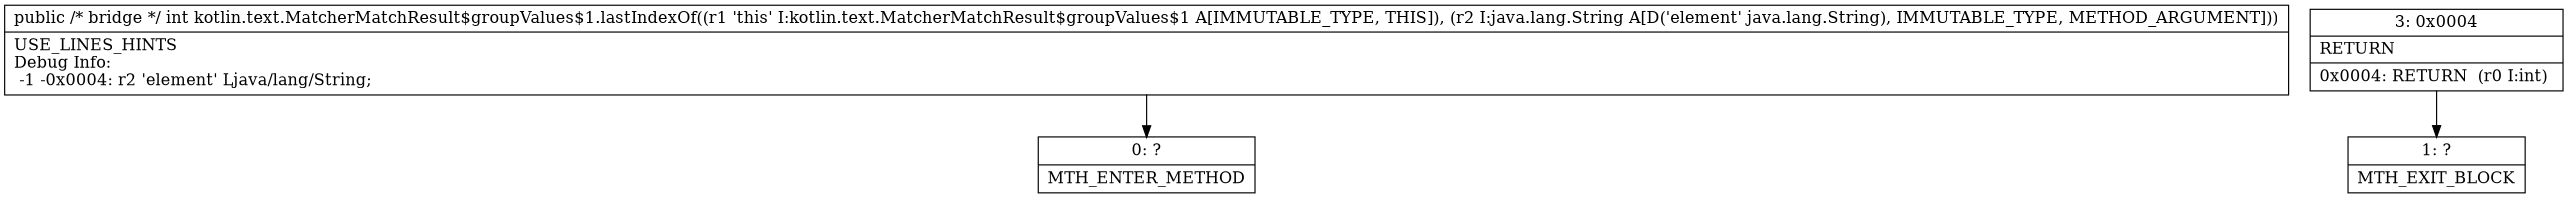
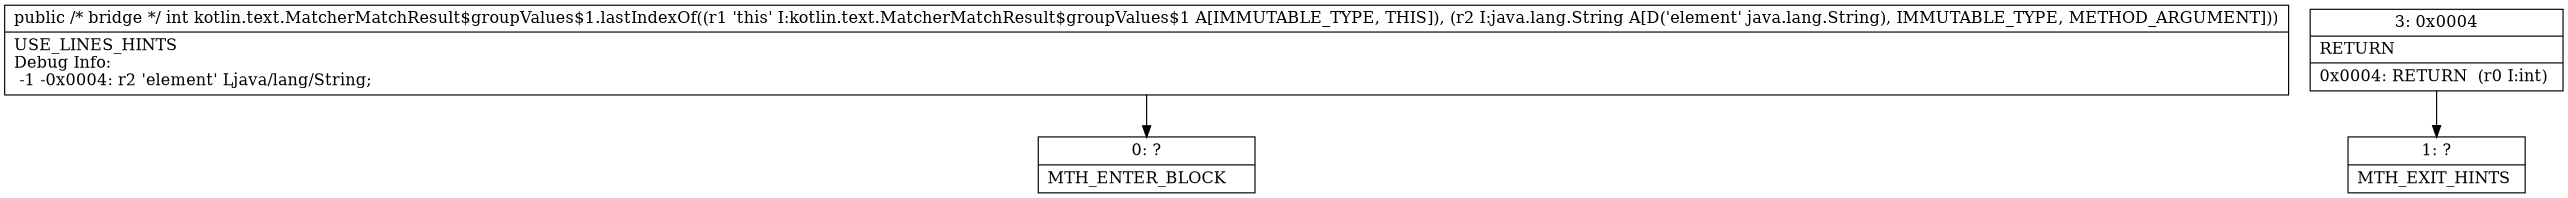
node "0: ?": text "MTH_ENTER_METHOD" -> "MTH_ENTER_BLOCK"
node "1: ?": text "MTH_EXIT_BLOCK" -> "MTH_EXIT_HINTS"
